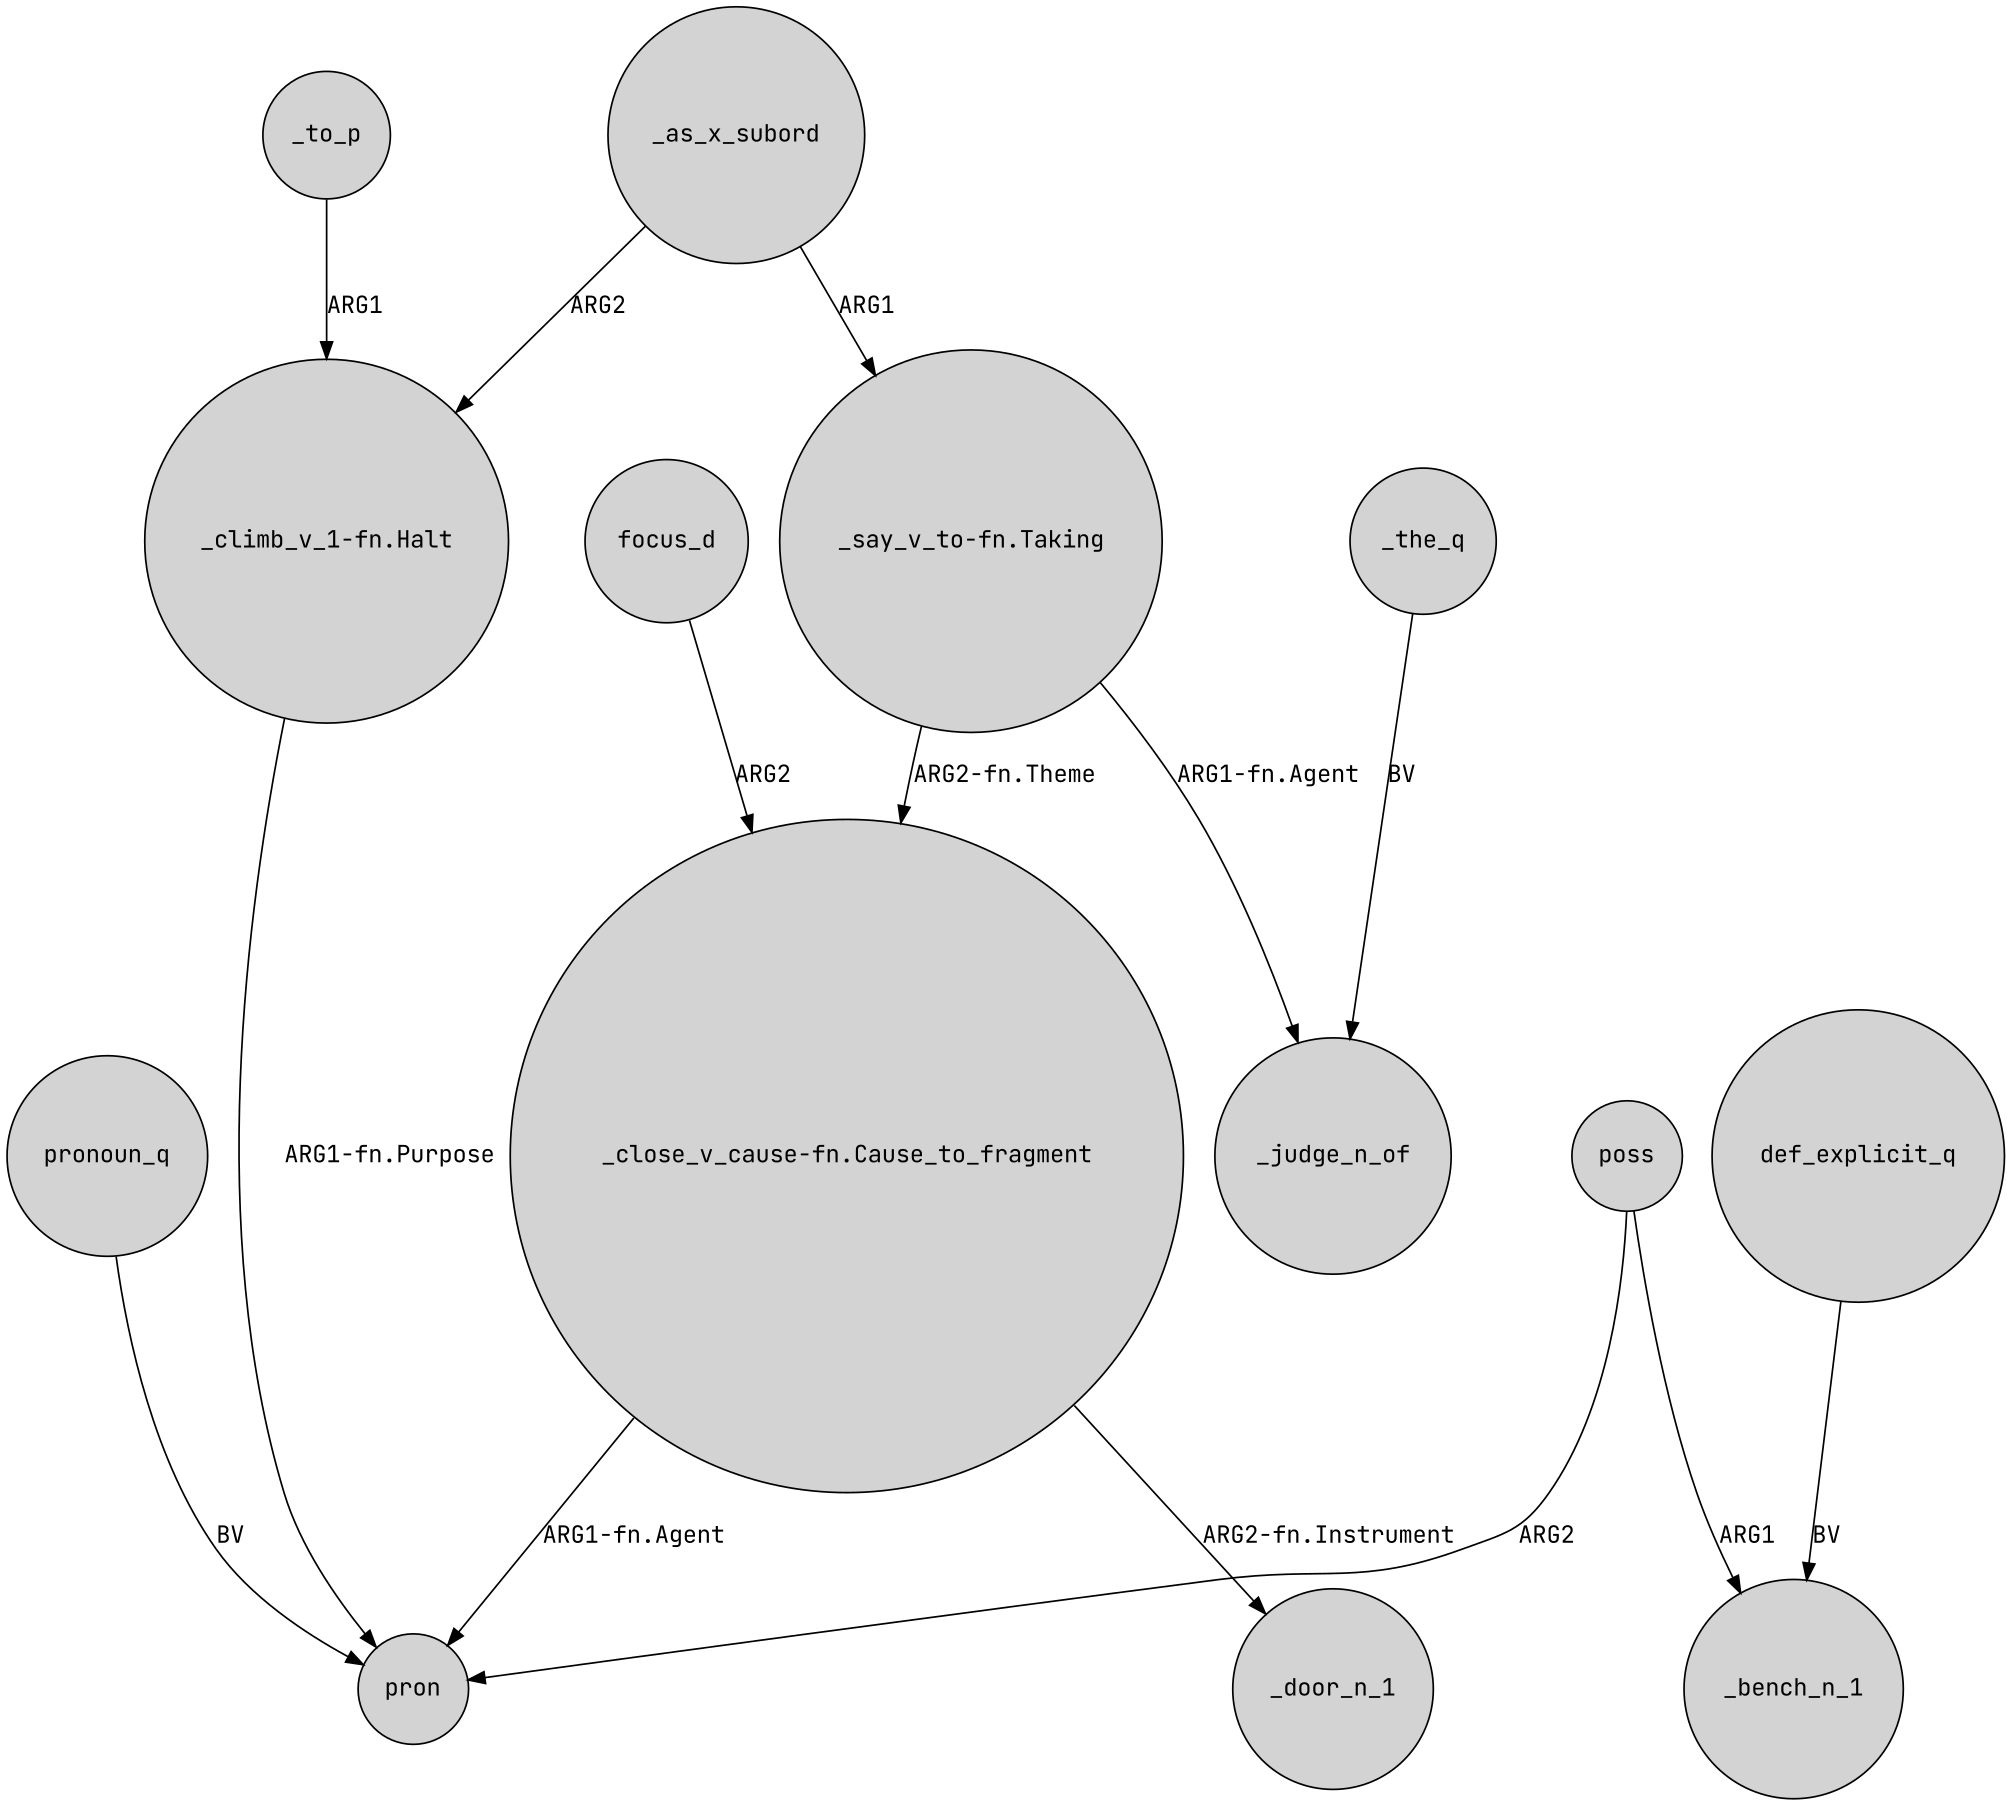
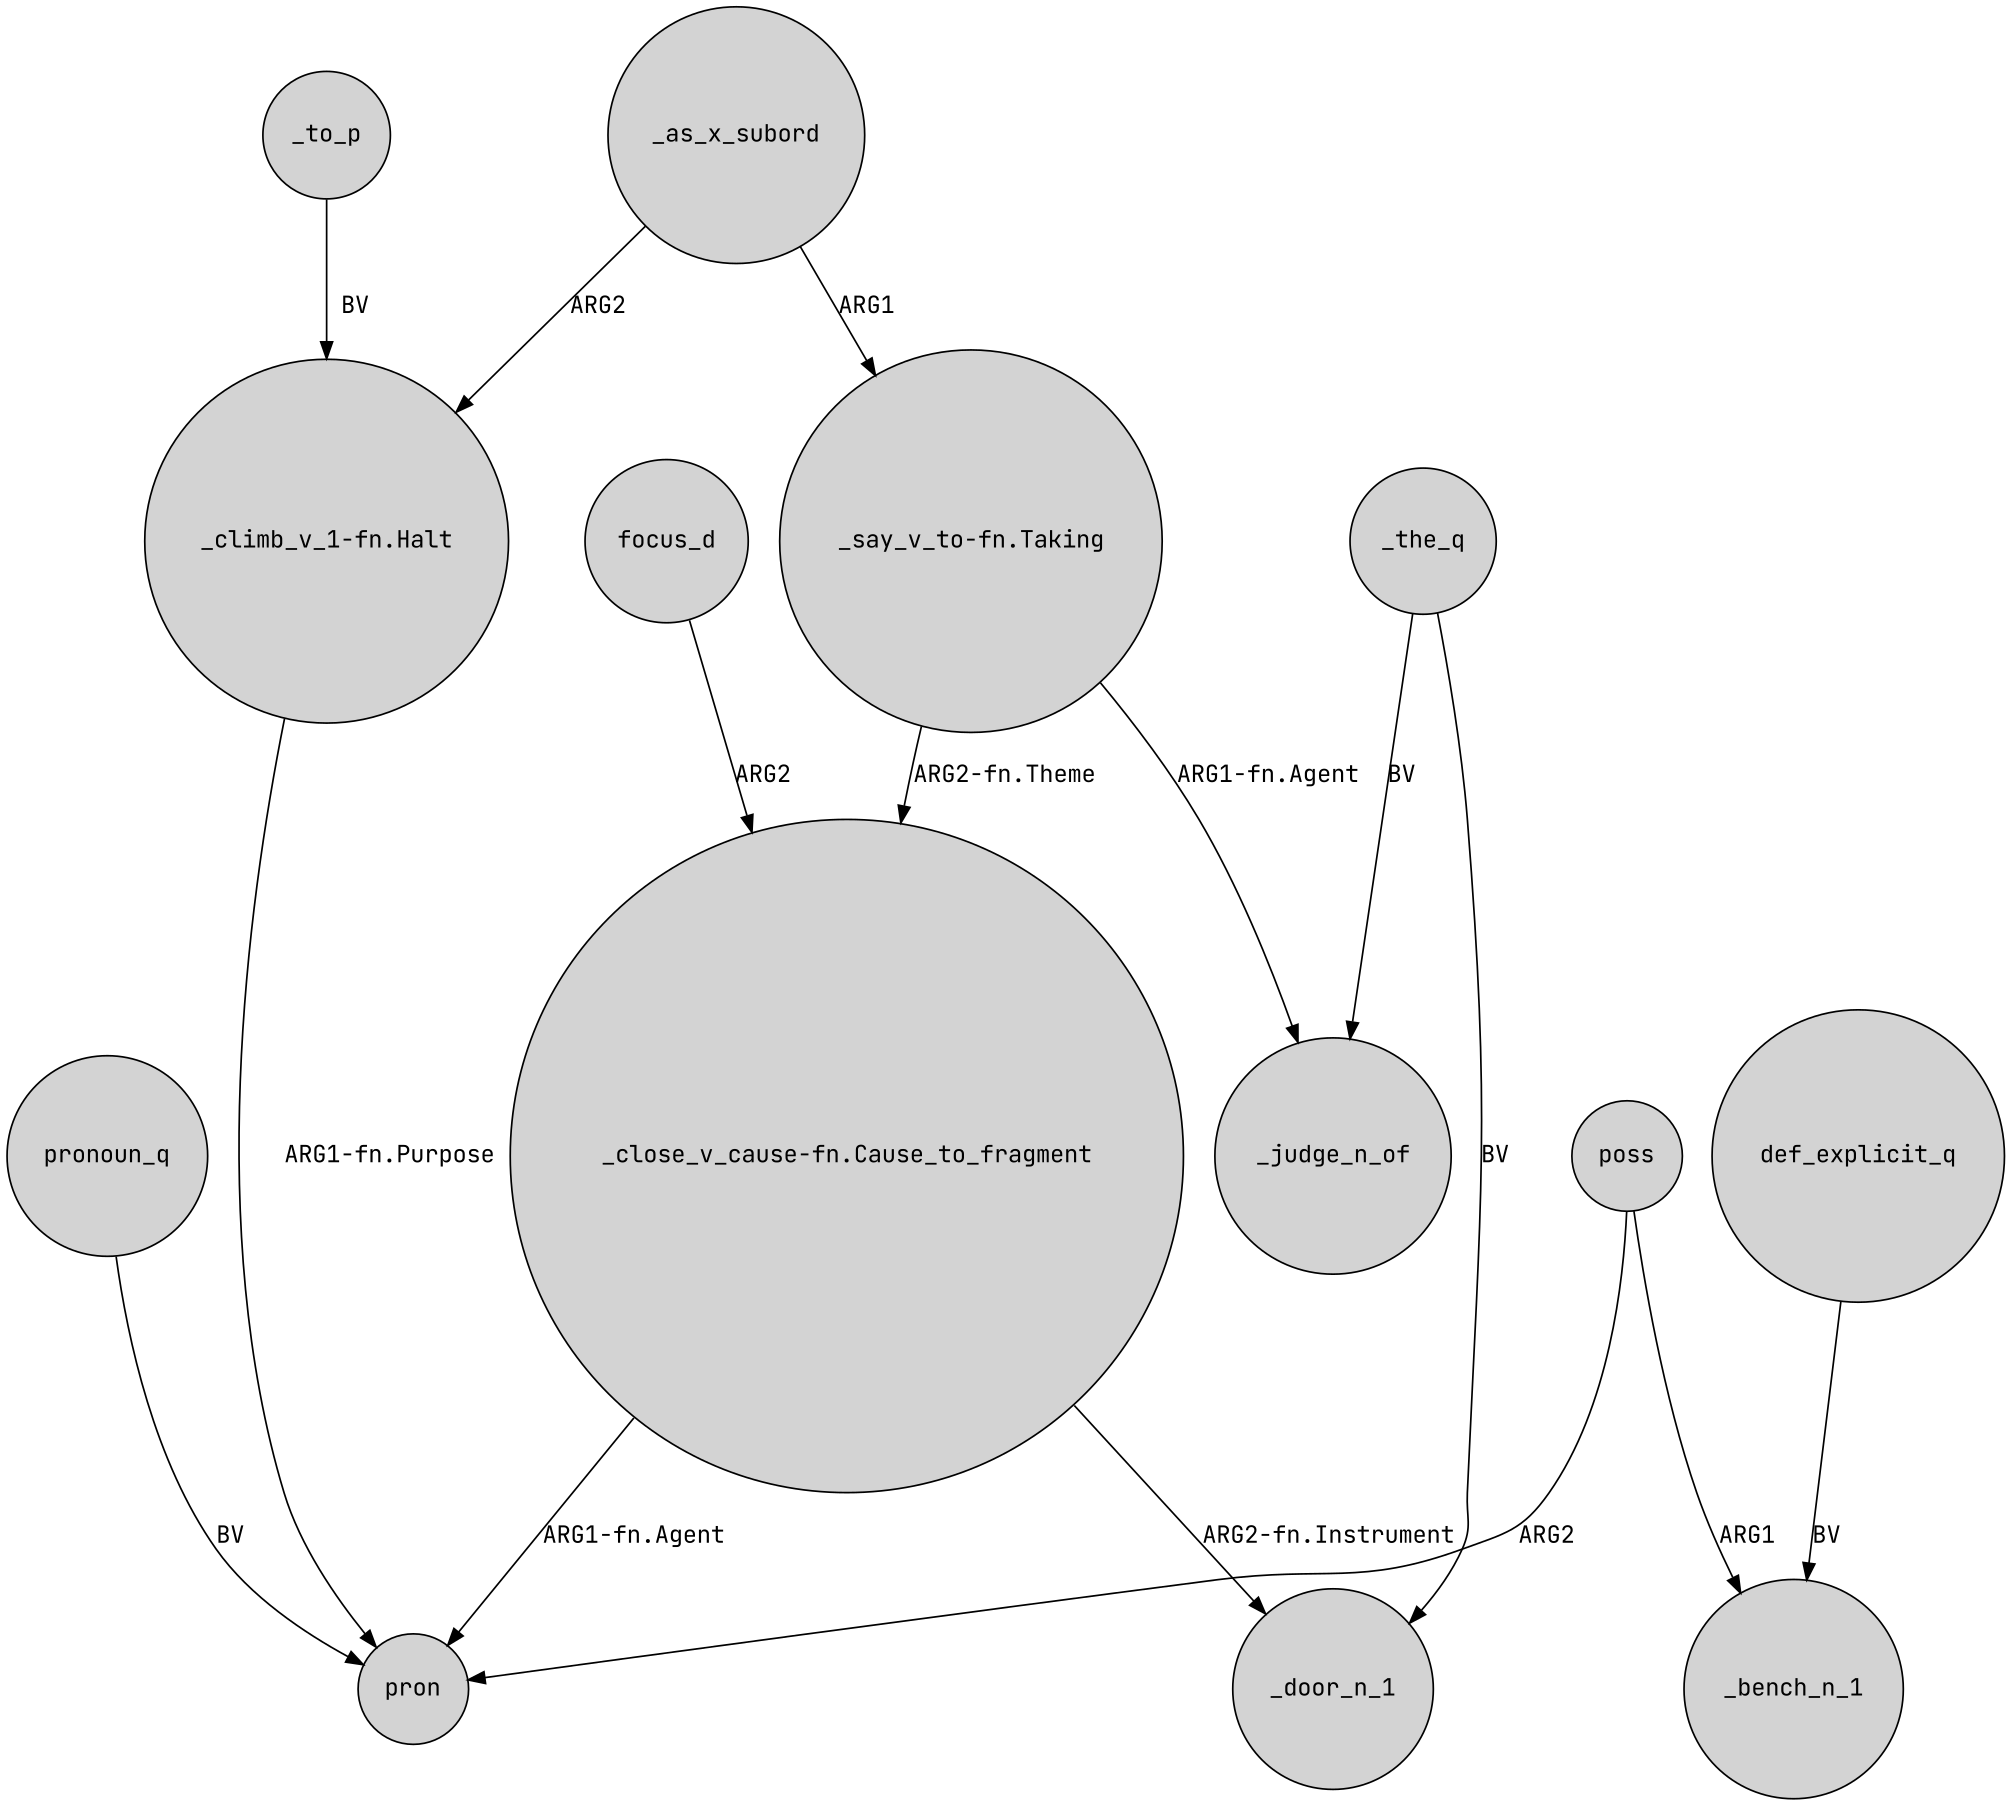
edge "_to_p" -> "_climb_v_1-fn.Halt": label "ARG1" -> "BV"
edge "_the_q" -> "_door_n_1": added, label "BV"
